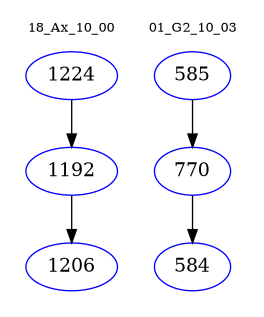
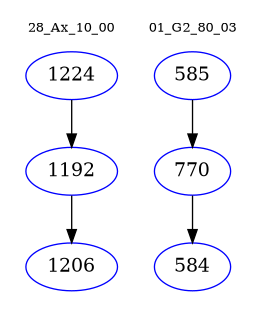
cluster "18_Ax_10_00": label "18_Ax_10_00" -> "28_Ax_10_00"
cluster "01_G2_10_03": label "01_G2_10_03" -> "01_G2_80_03"
